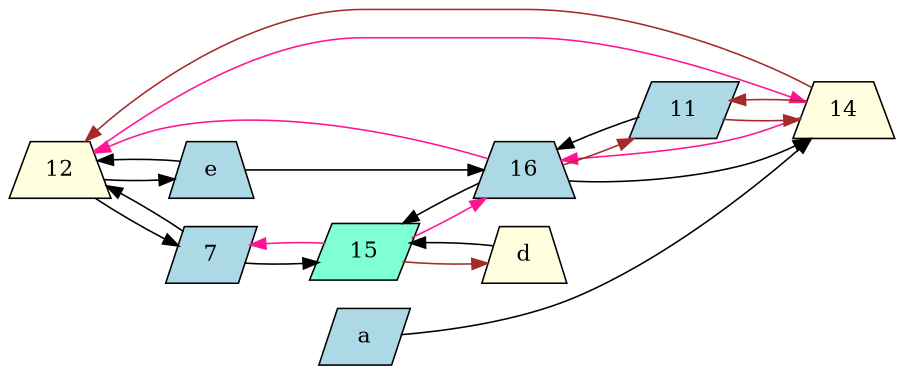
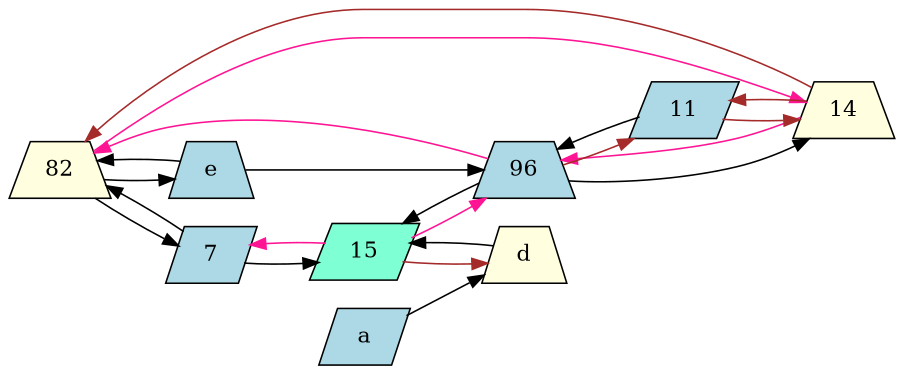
node "12": label "12" -> "82"
node "16": label "16" -> "96"
edge "a" -> "14": now "a" -> "d"
